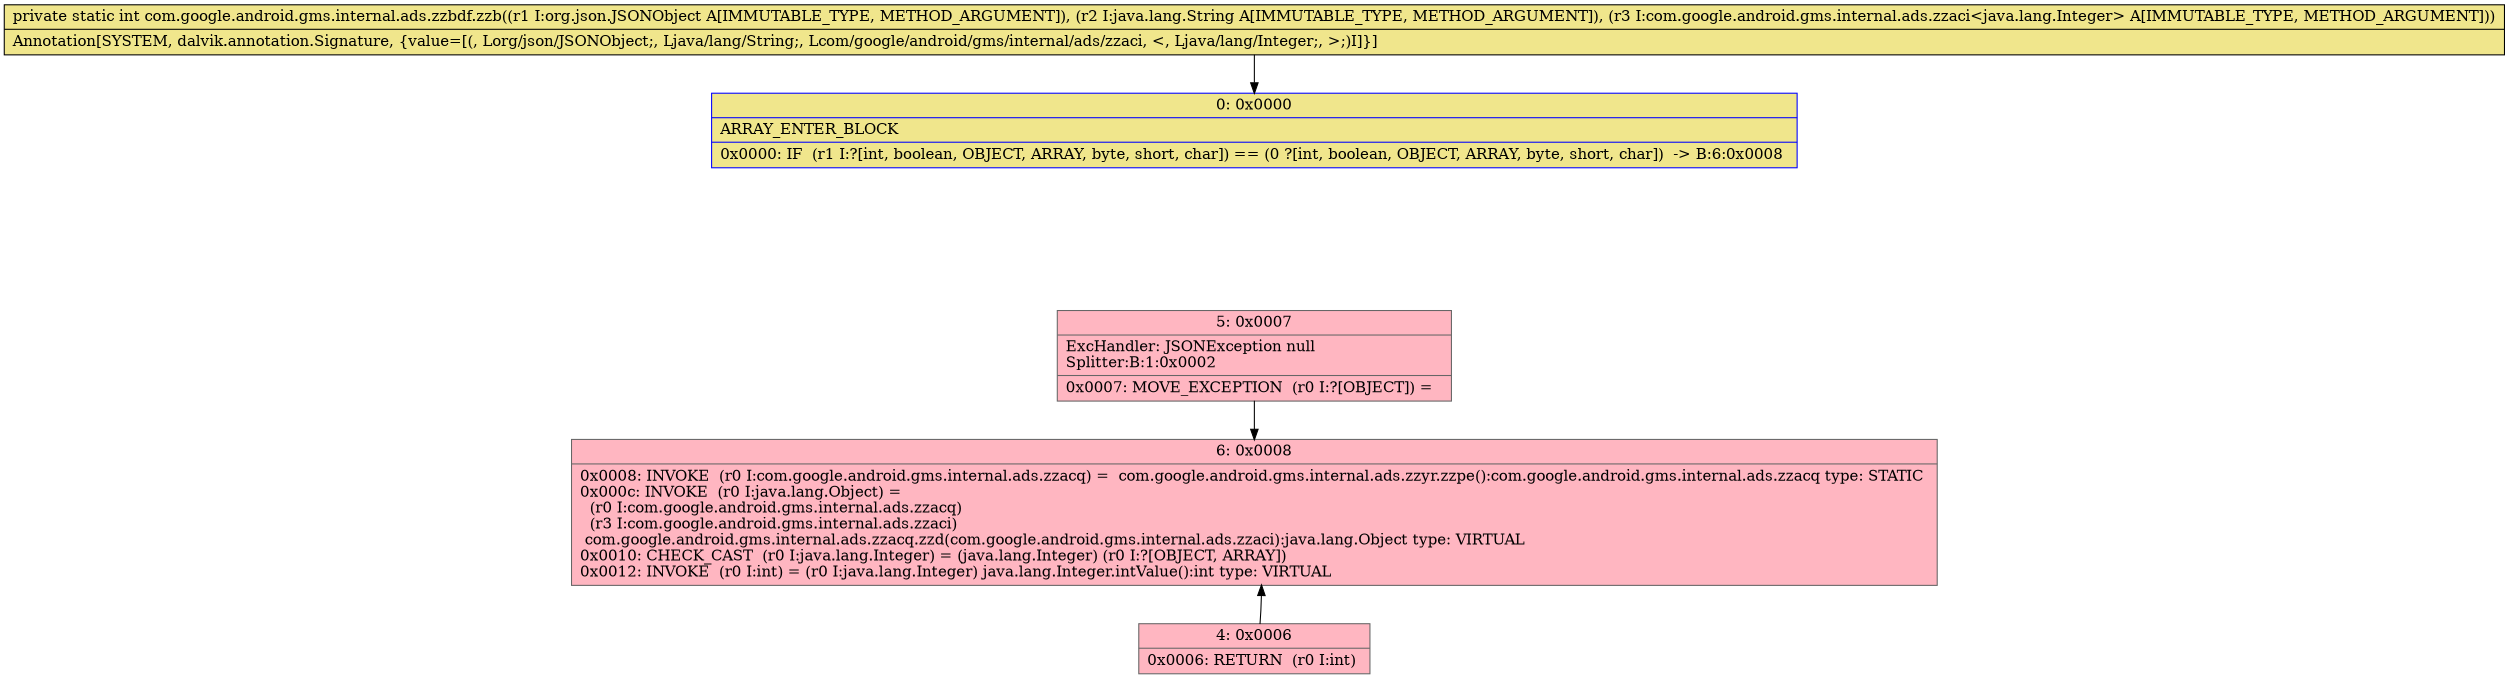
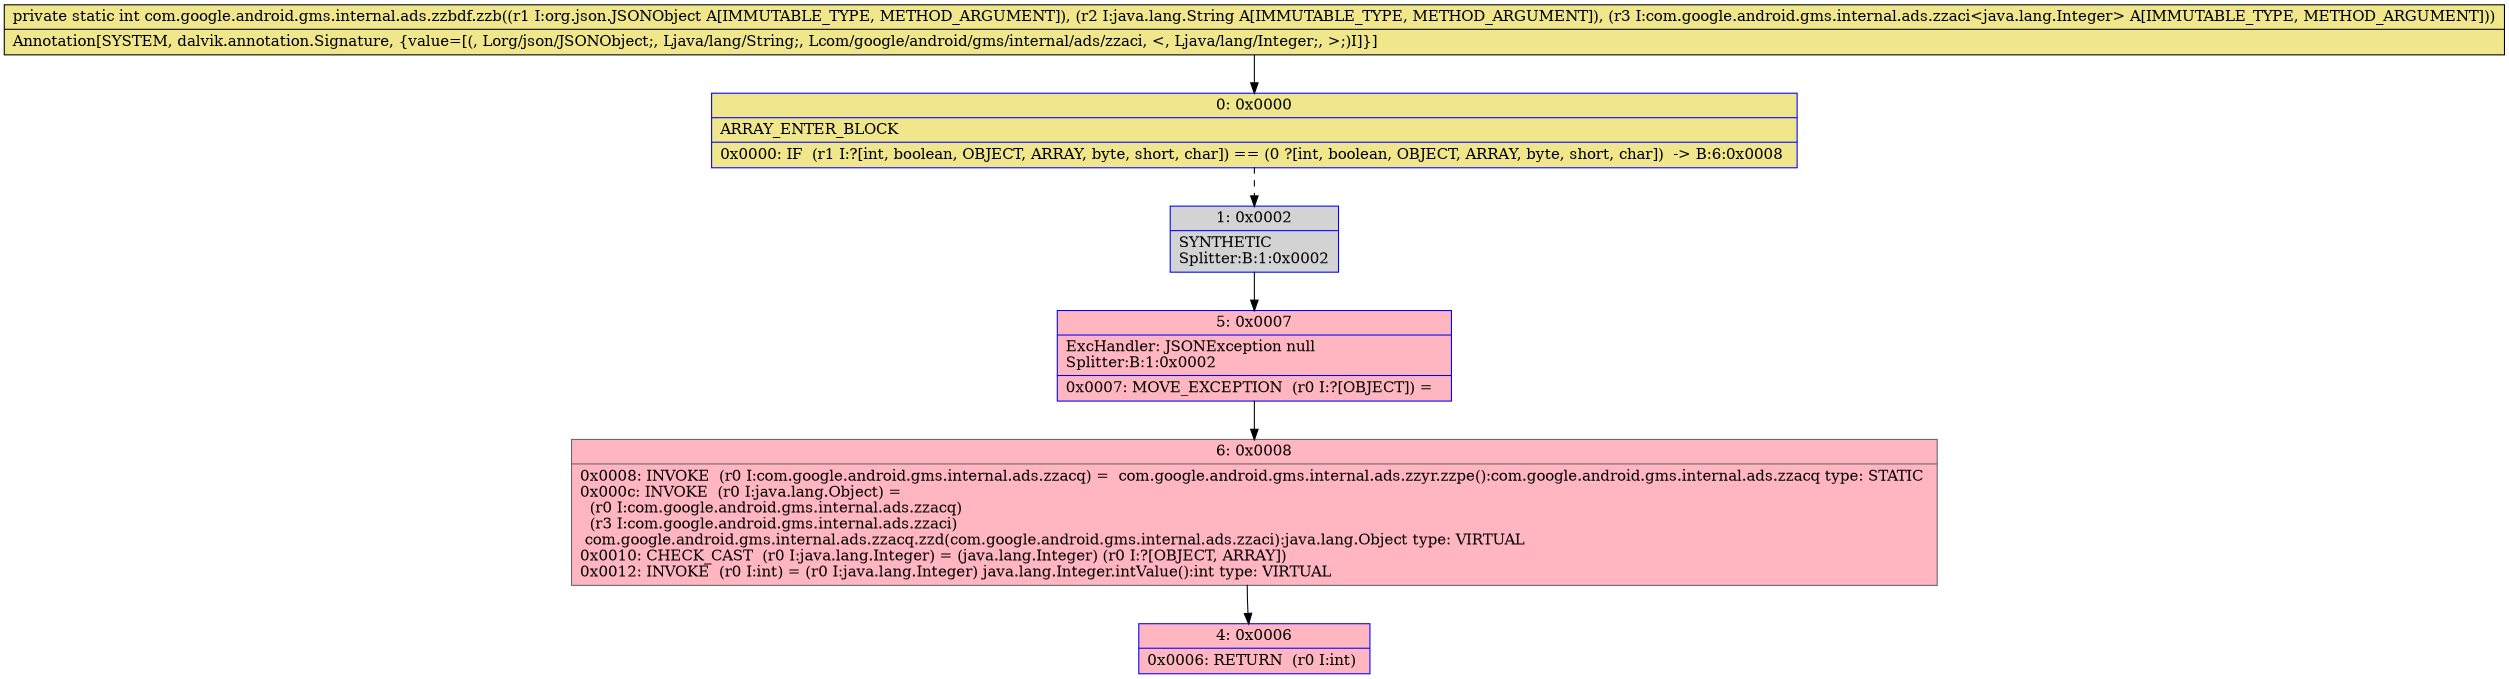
node "1: 0x0002": added
node "5: 0x0007": color gray40 -> blue
edge "4: 0x0006" -> "6: 0x0008": reversed
node "4: 0x0006": color gray40 -> blue
